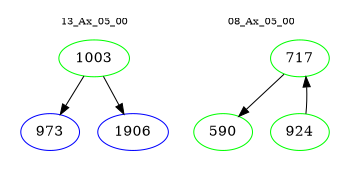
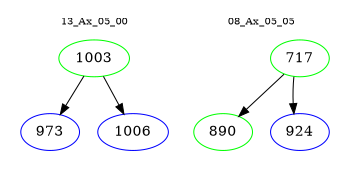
cluster "08_Ax_05_00": label "08_Ax_05_00" -> "08_Ax_05_05"
edge "924" -> "717": reversed
node "1906": label "1906" -> "1006"
node "590": label "590" -> "890"
node "924": color green -> blue
